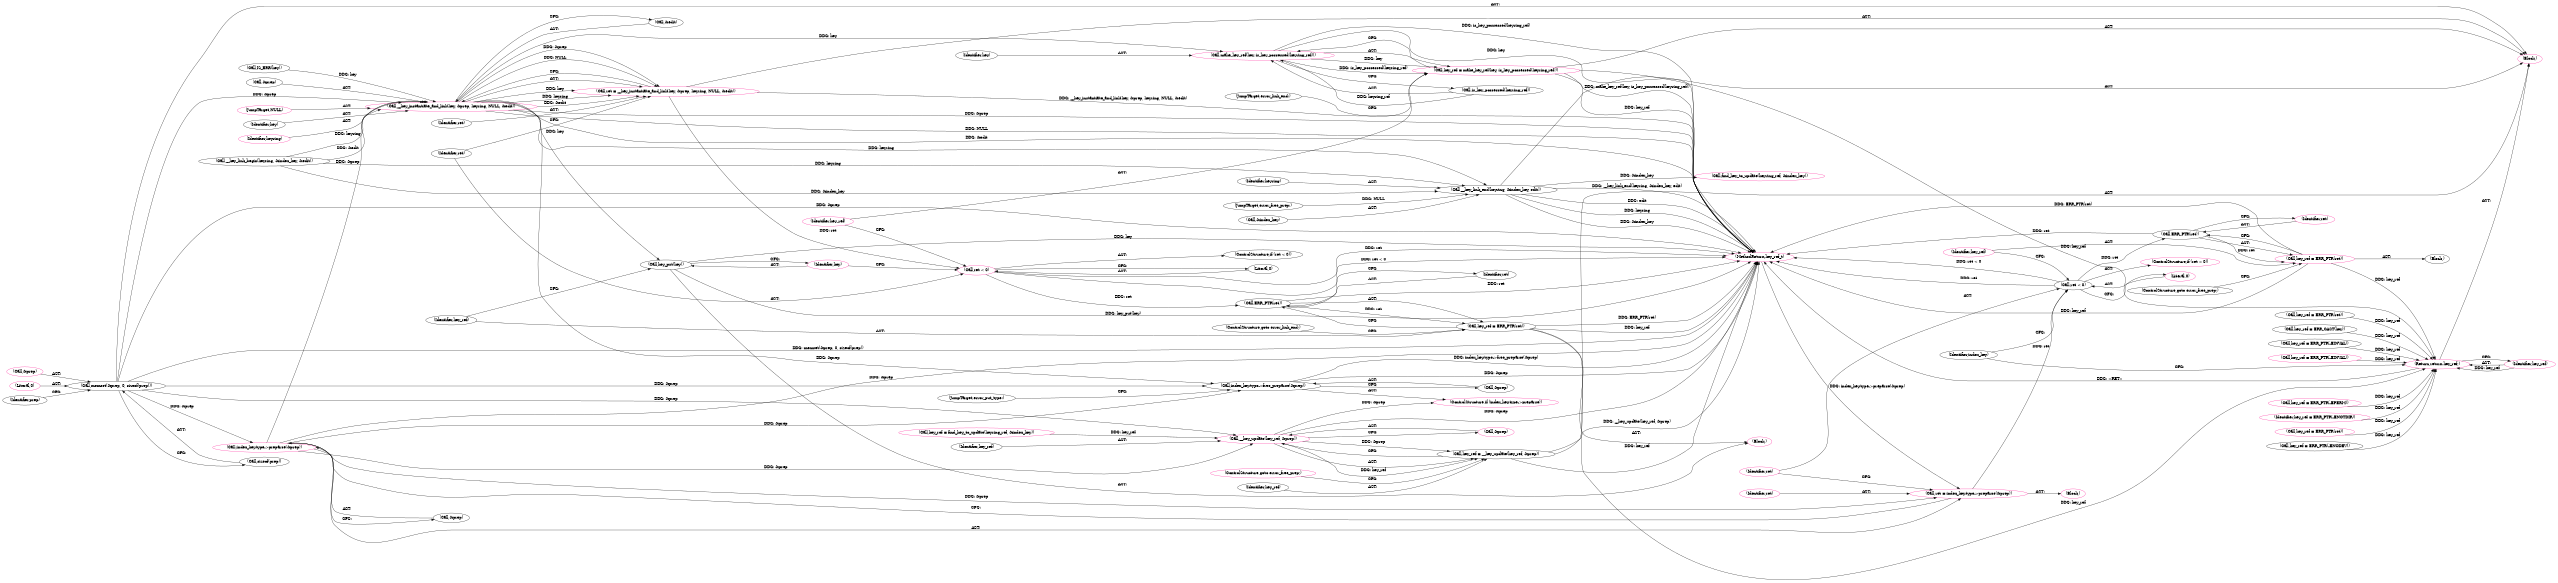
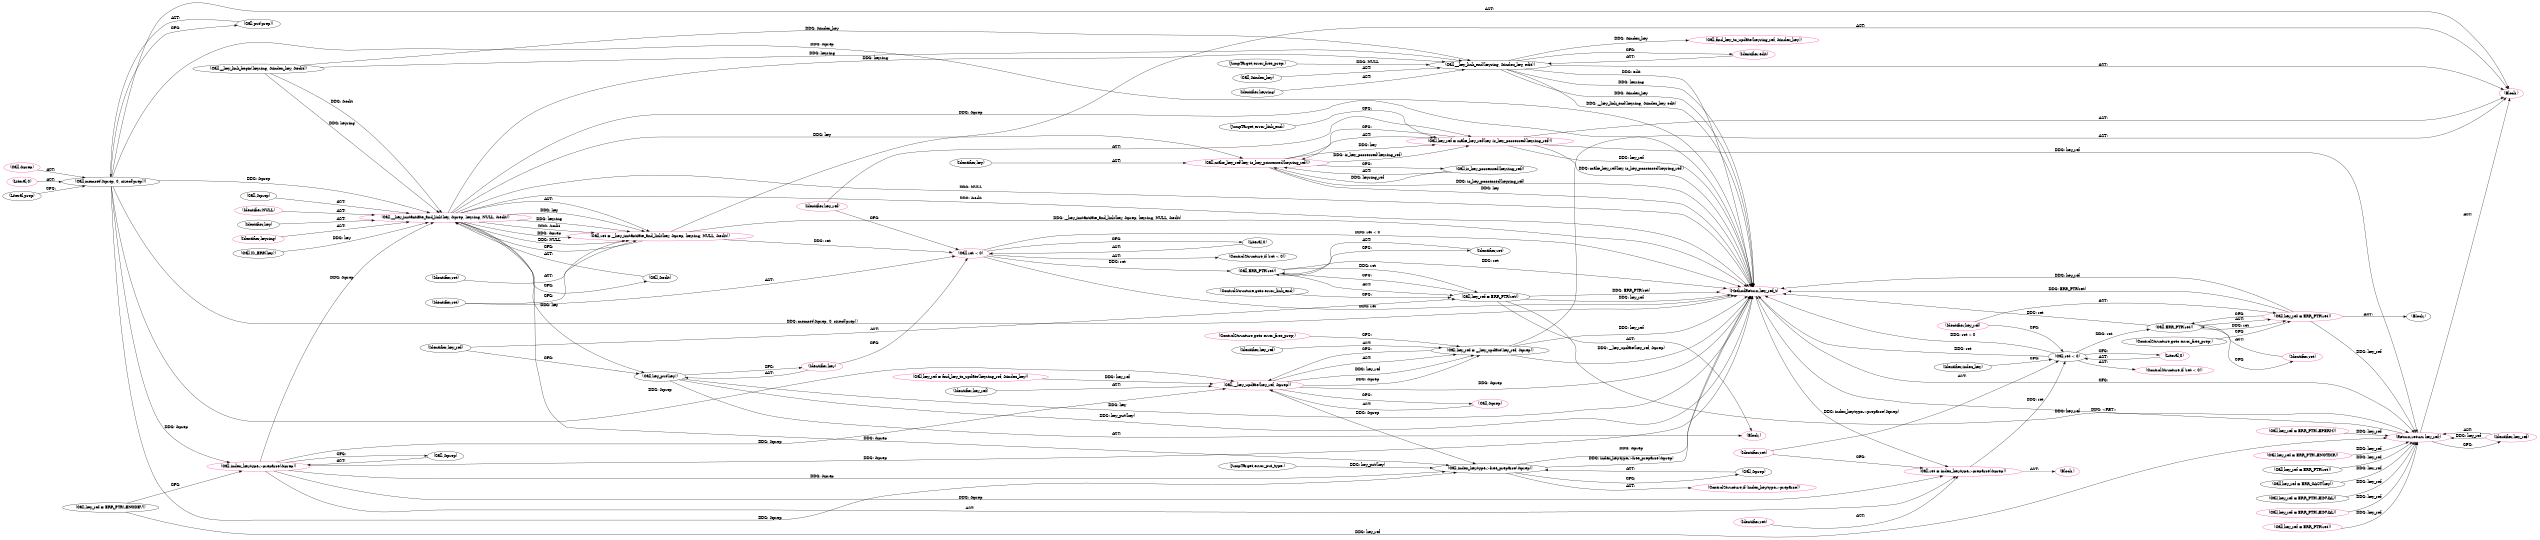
node "(Identifier,edit)": added
node "(JumpTarget,NULL)": label "(JumpTarget,NULL)" -> "(Identifier,NULL)"
edge "(Identifier,index_key)" -> "(Return,return key_ref;)": now "(MethodReturn,key_ref_t)" -> "(Return,return key_ref;)"
edge "(JumpTarget,error_put_type:)" -> "(Call,index_key.type->free_preparse(&prep))": label "CFG: " -> "DDG: key_put(key)"
node "(Identifier,prep)": label "(Identifier,prep)" -> "(Literal,prep)"
edge "(Call,__key_update(key_ref, &prep))" -> "(ControlStructure,if (index_key.type->preparse))": now "(Call,__key_update(key_ref, &prep))" -> "(Call,index_key.type->free_preparse(&prep))"
node "(Identifier,key_ref = ERR_PTR(-ENOTDIR))": label "(Identifier,key_ref = ERR_PTR(-ENOTDIR))" -> "(Call,key_ref = ERR_PTR(-ENOTDIR))"
node "(Call,sizeof(prep))": label "(Call,sizeof(prep))" -> "(Call,put(prep))"
edge "(Call,ret = index_key.type->preparse(&prep))" -> "(Call,index_key.type->preparse(&prep))": now "(Call,key_ref = ERR_PTR(-ENODEV))" -> "(Call,index_key.type->preparse(&prep))"
